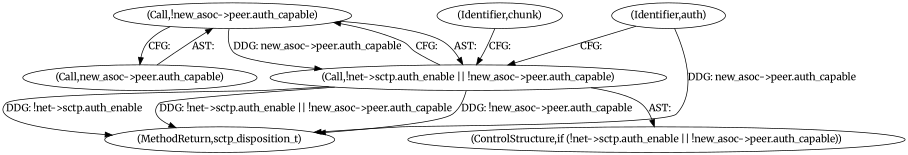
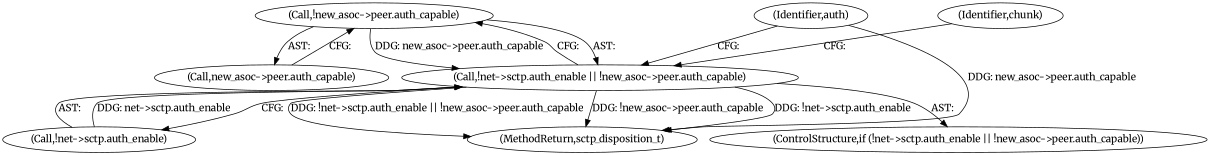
edge "(Call,!new_asoc->peer.auth_capable)" -> "(Call,new_asoc->peer.auth_capable)": label "CFG: " -> "AST: "
edge "(Call,new_asoc->peer.auth_capable)" -> "(Call,!new_asoc->peer.auth_capable)": label "AST: " -> "CFG: "
node "(Call,!net->sctp.auth_enable)": added
